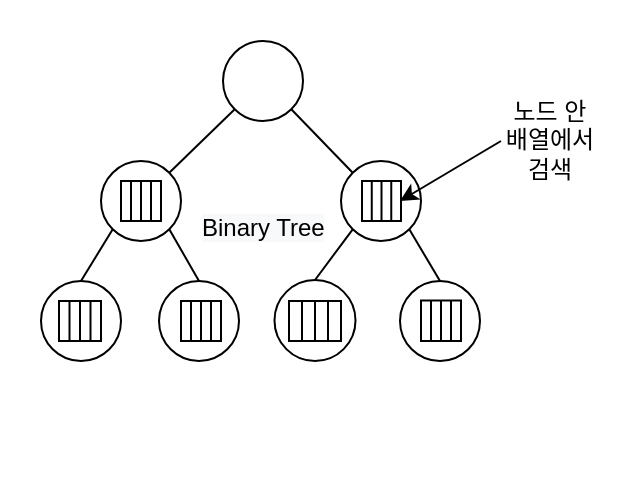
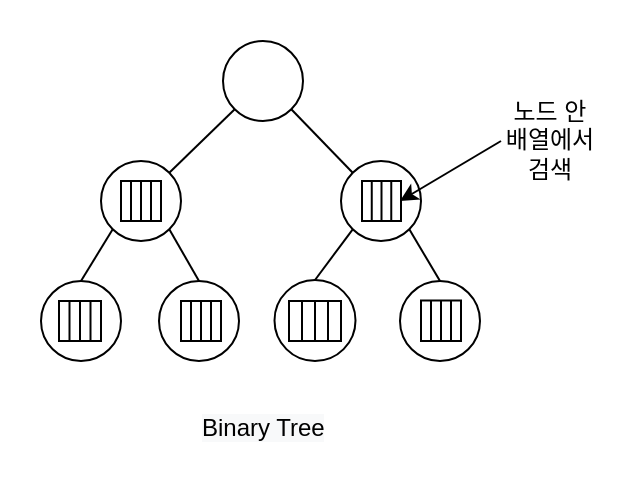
node "Binary Tree": moved (263, 231) -> (263, 431)
